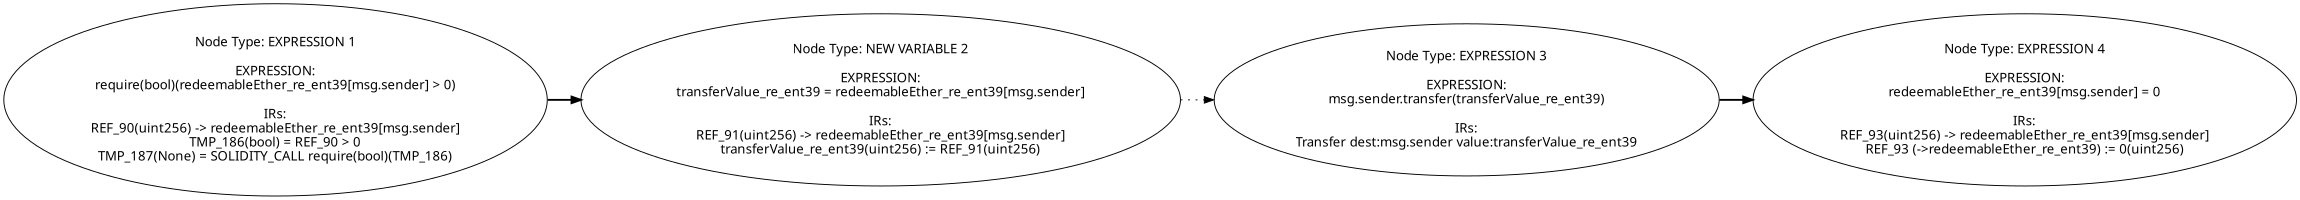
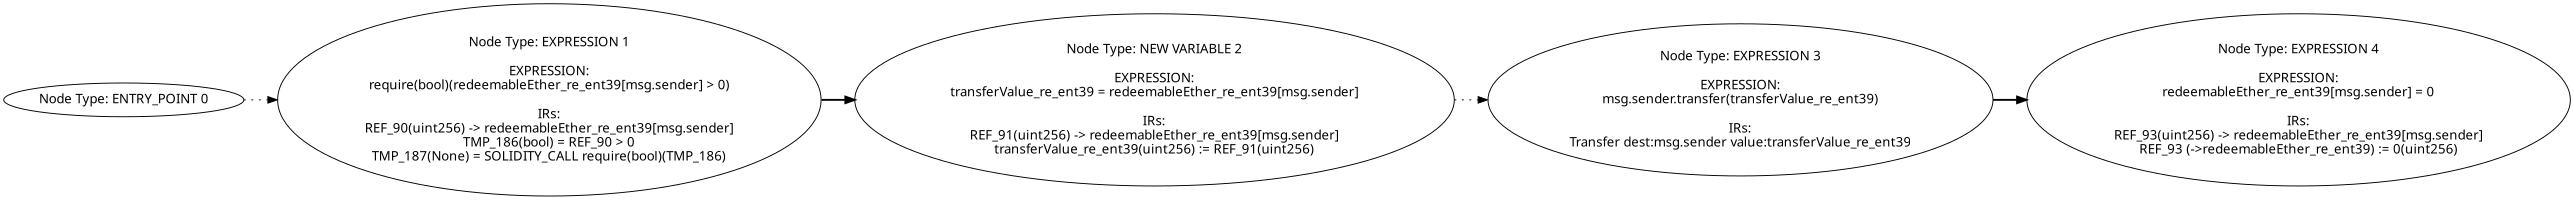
node "Node Type: ENTRY_POINT 0": added
